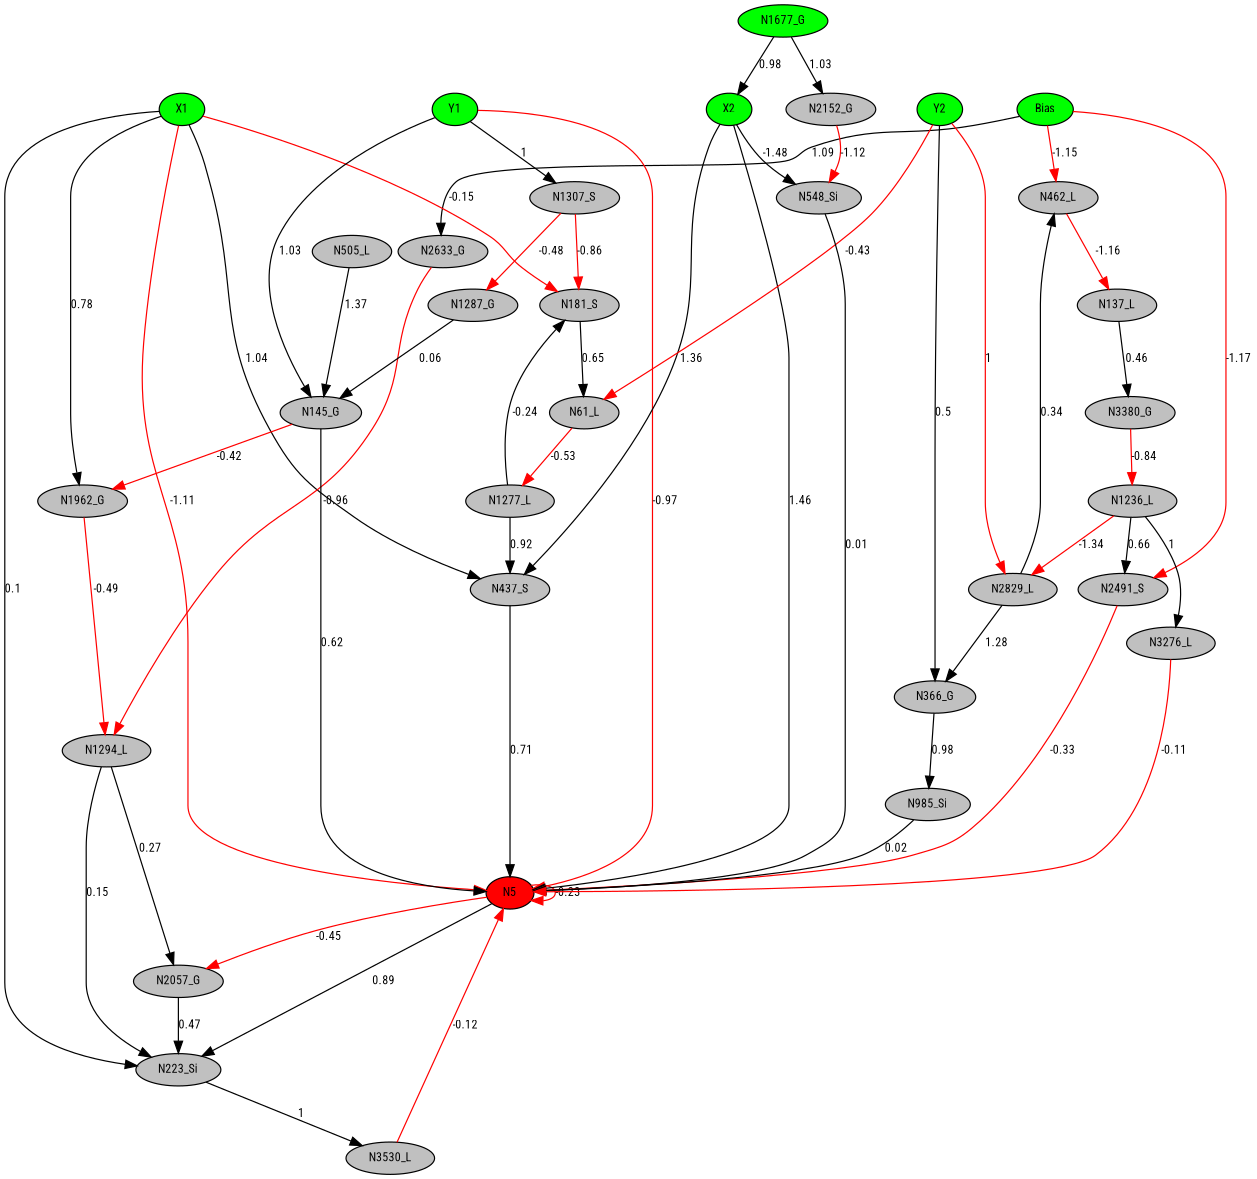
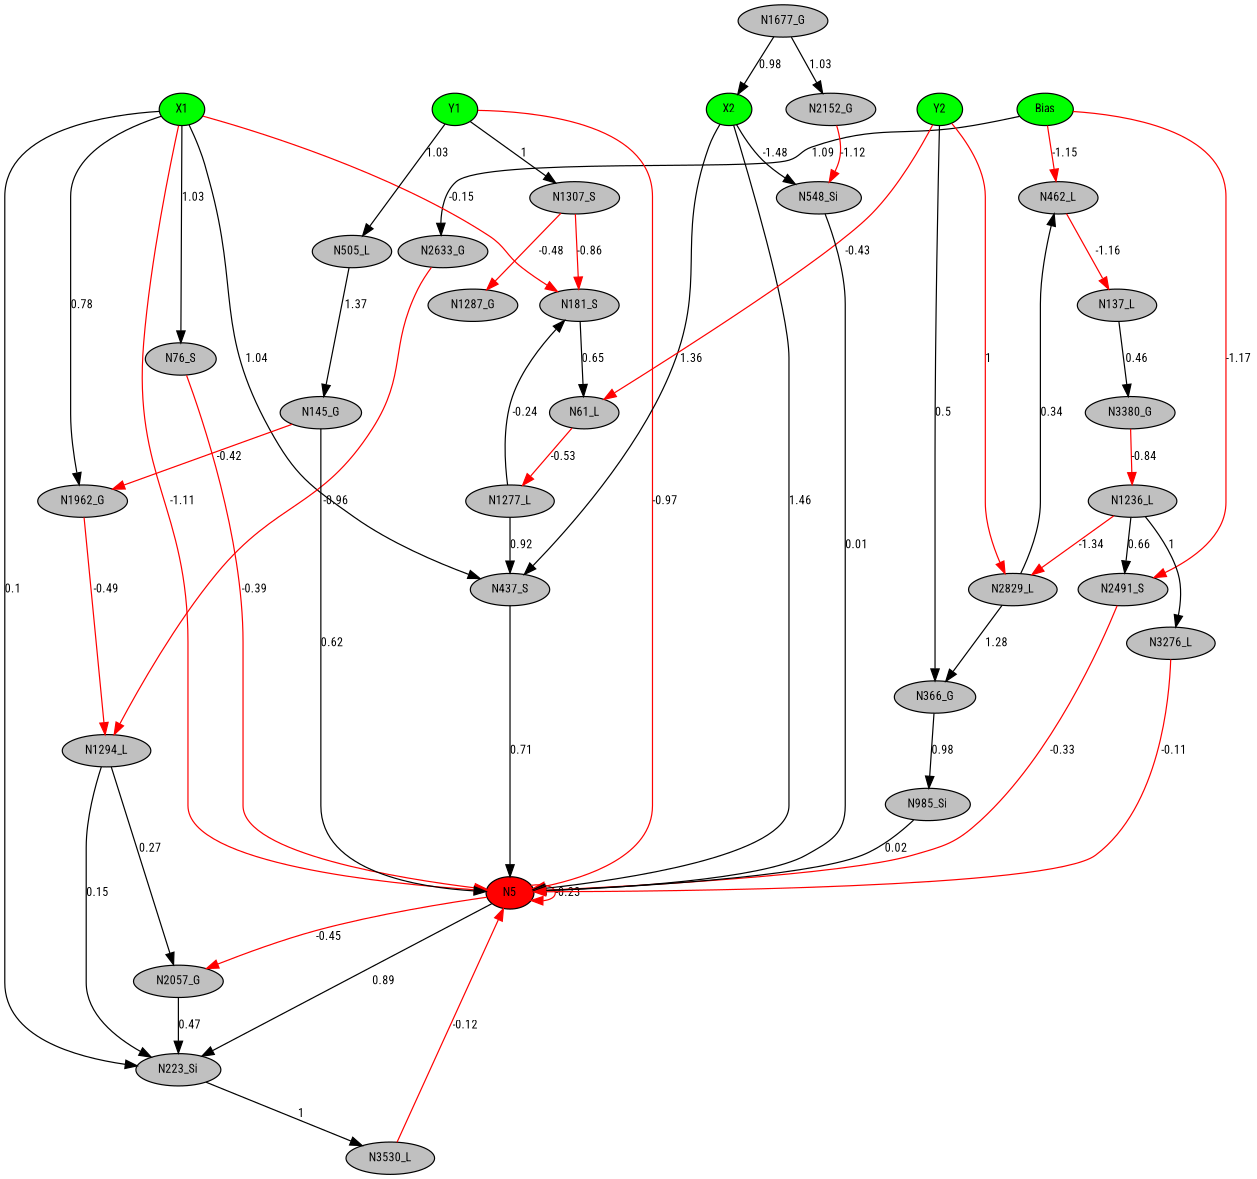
node "N1677_G": fillcolor green -> gray
edge "Y1" -> "N145_G": now "Y1" -> "N505_L"
edge "N1287_G" -> "N145_G": removed, label "0.06"
node "N76_S": added
